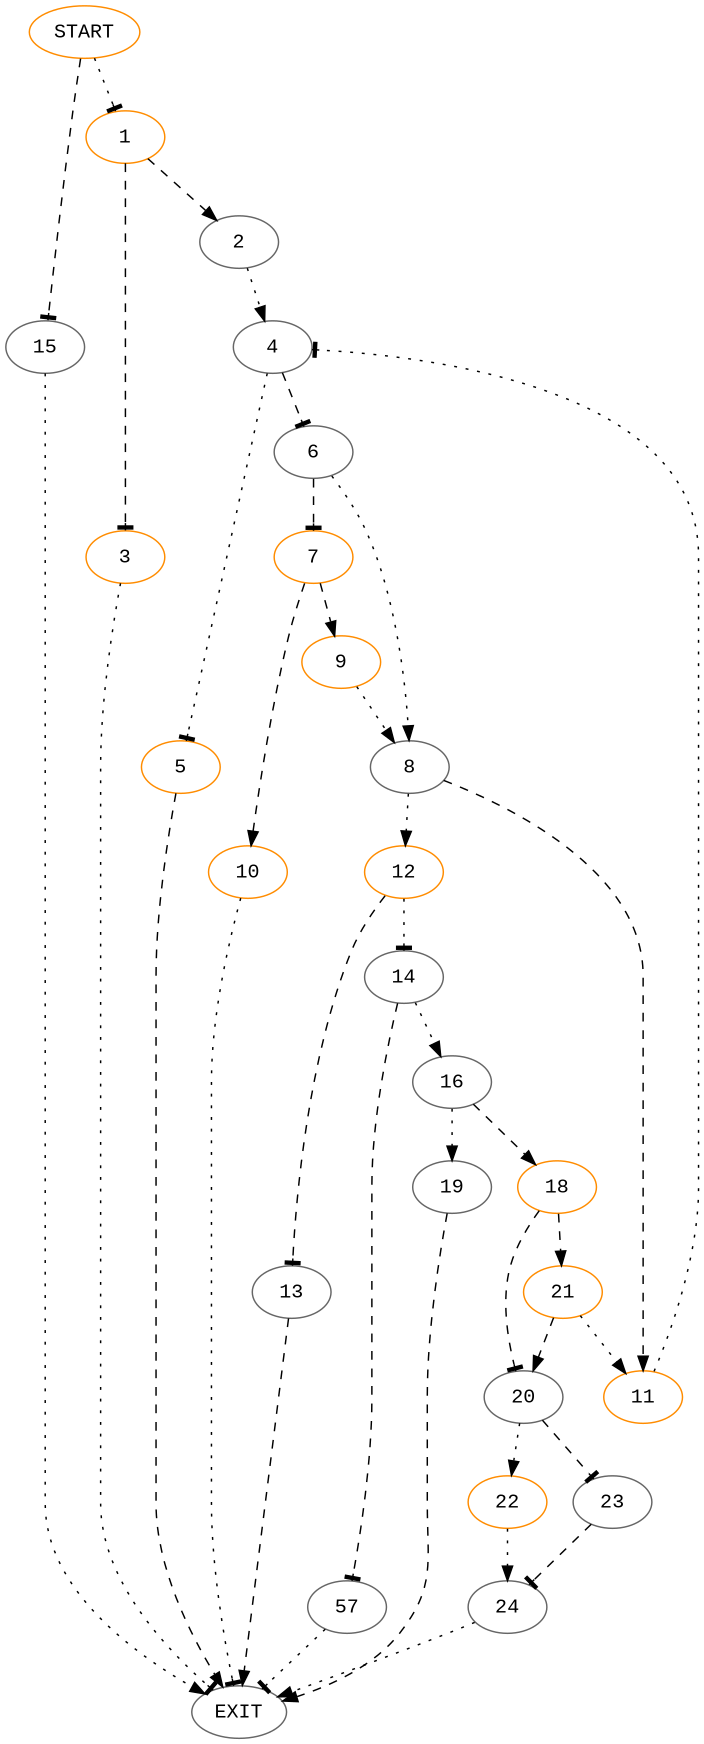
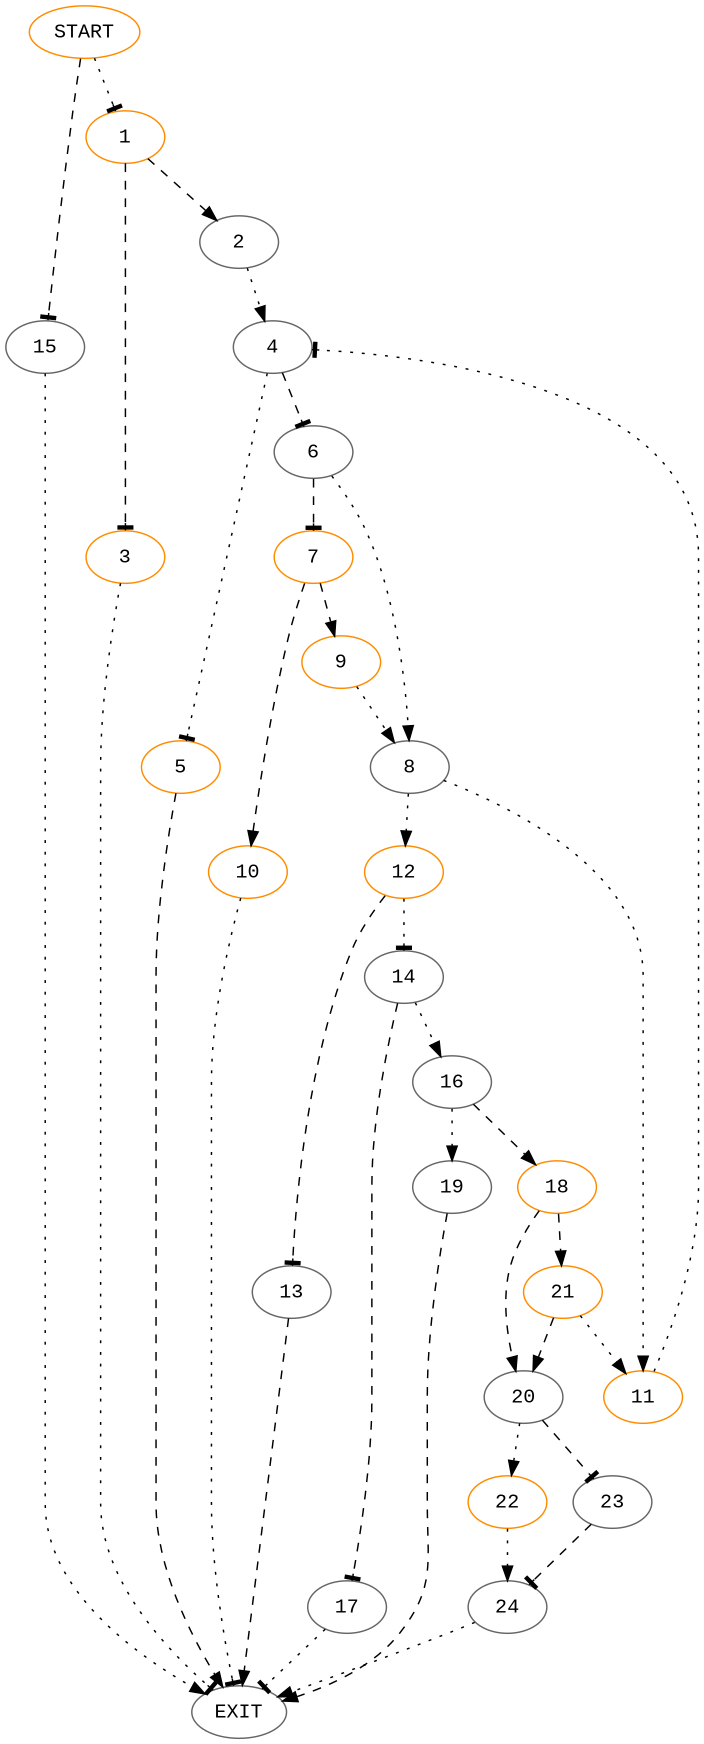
edge "8" -> "11": style dashed -> dotted
edge "18" -> "20": arrowhead tee -> normal
node "57": label "57" -> "17"
